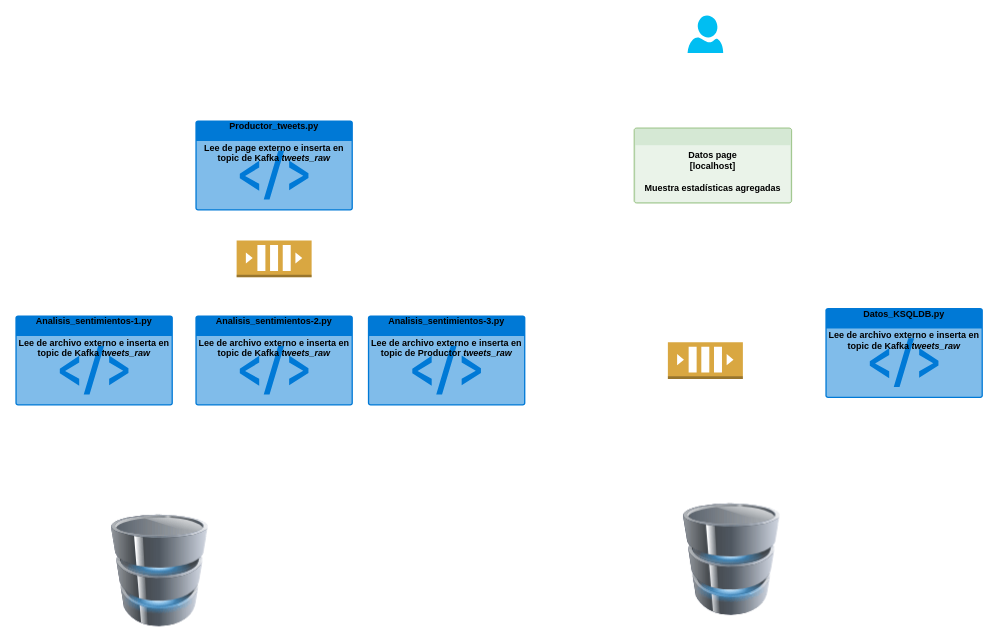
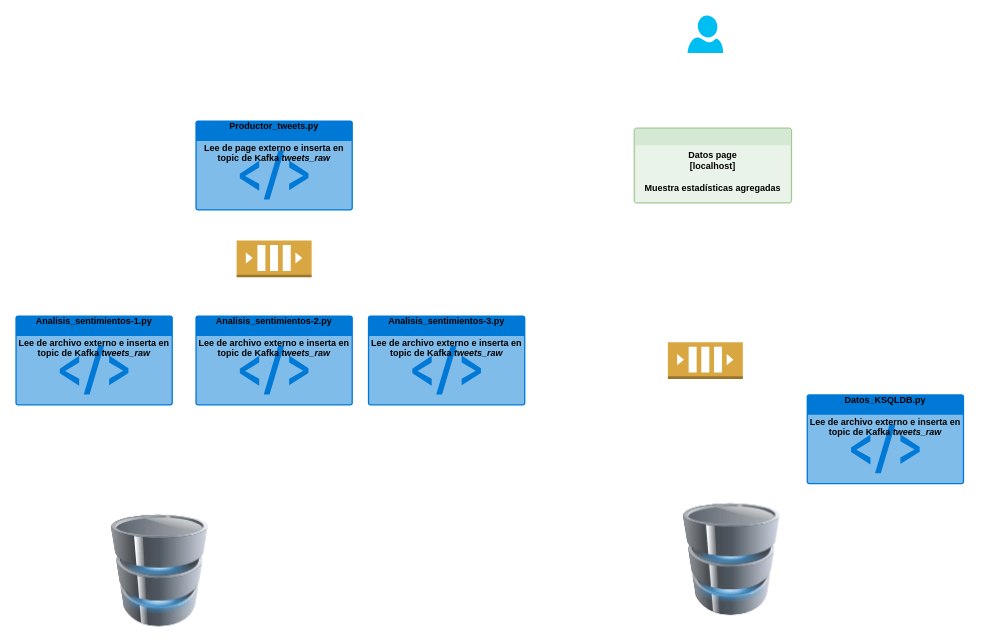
node "Analisis_sentimientos-3.py Lee de archivo externo e inserta en topic de Productor tweets_raw": label "Analisis_sentimientos-3.py Lee de archivo externo e inserta en topic de Productor tweets_raw" -> "Analisis_sentimientos-3.py Lee de archivo externo e inserta en topic de Kafka tweets_raw"
node "Datos_KSQLDB.py Lee de archivo externo e inserta en topic de Kafka tweets_raw": moved (904, 353) -> (885, 439)
